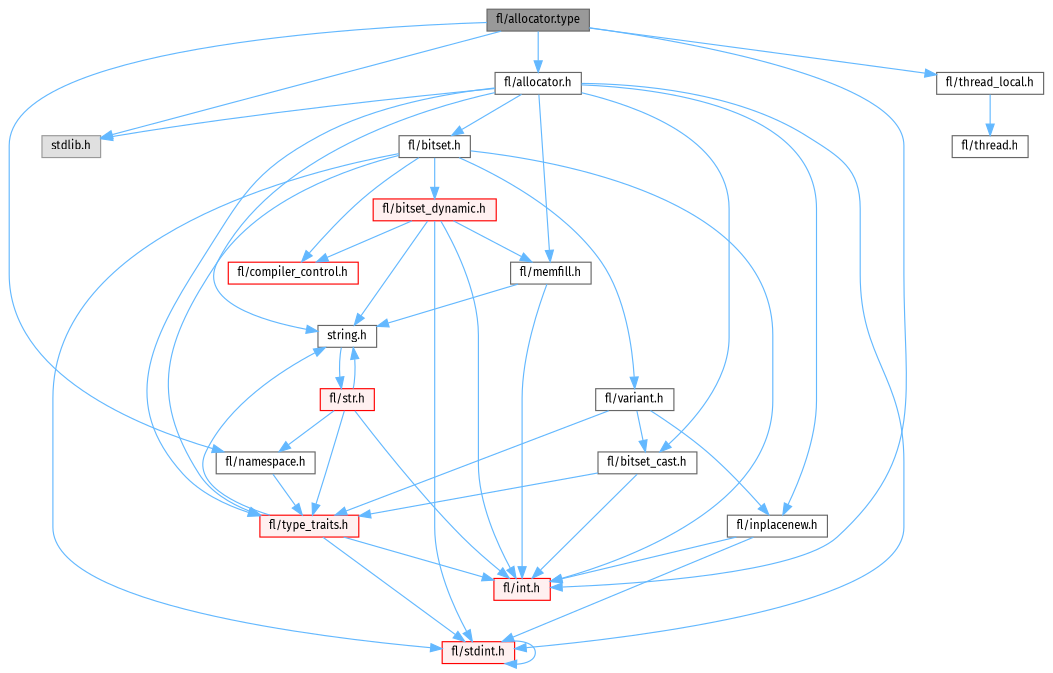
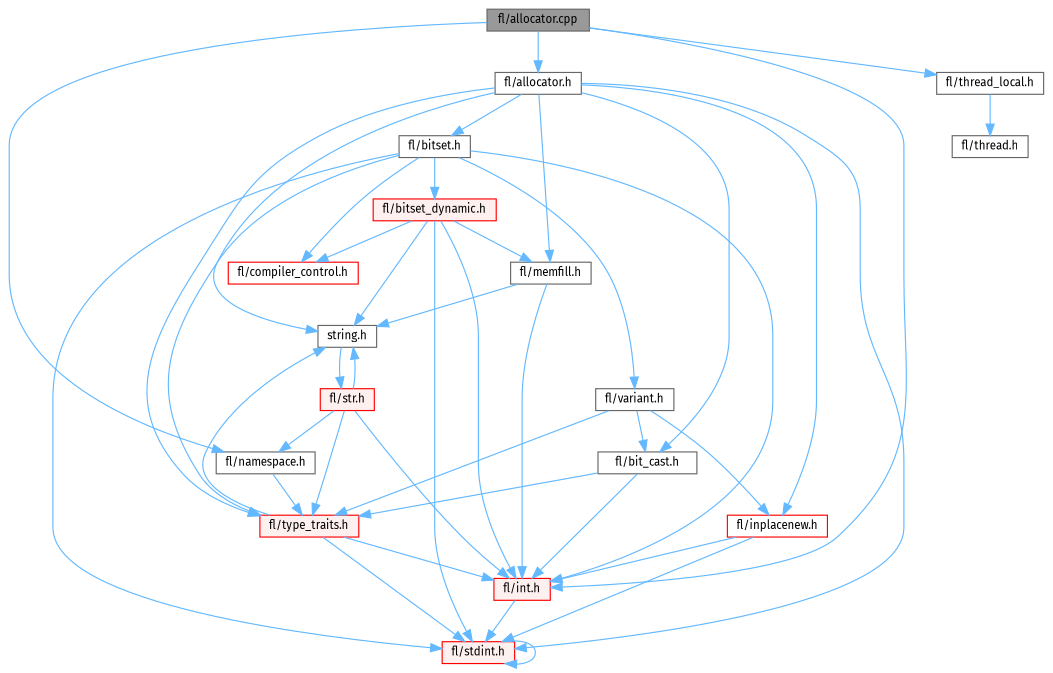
node "fl/allocator.type": label "fl/allocator.type" -> "fl/allocator.cpp"
node "stdlib.h": removed
node "fl/bitset_cast.h": label "fl/bitset_cast.h" -> "fl/bit_cast.h"
node "fl/inplacenew.h": color grey40 -> red
edge "fl/int.h" -> "fl/stdint.h": added
